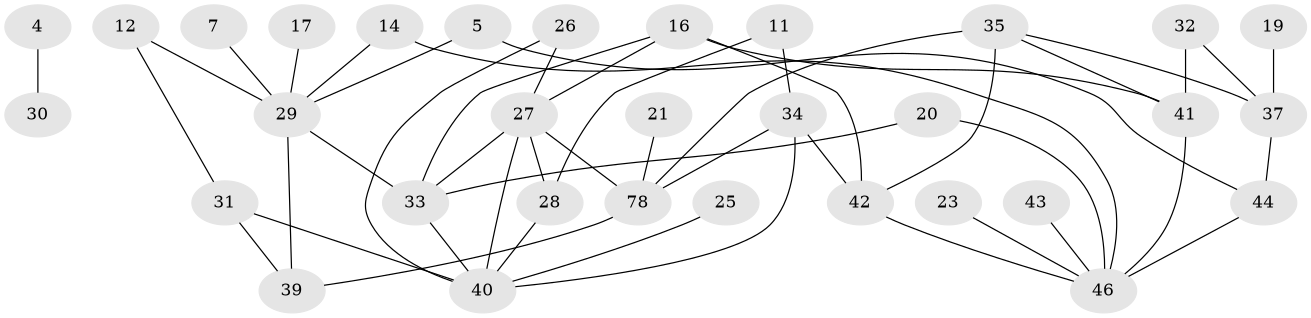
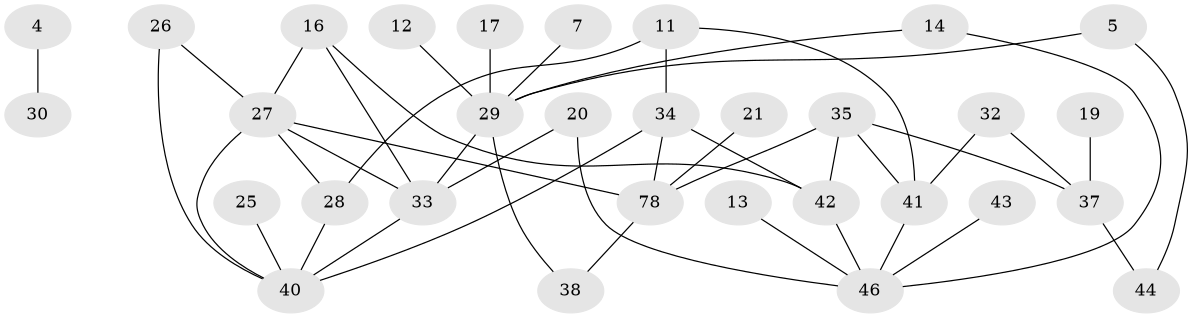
edge "16" -- "41": now "11" -- "41"
node "31": removed
node "23": label "23" -> "13"
edge "44" -- "46": removed
node "39": label "39" -> "38"
